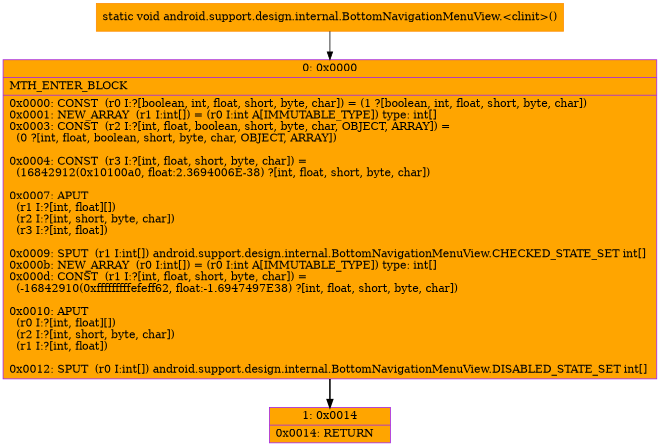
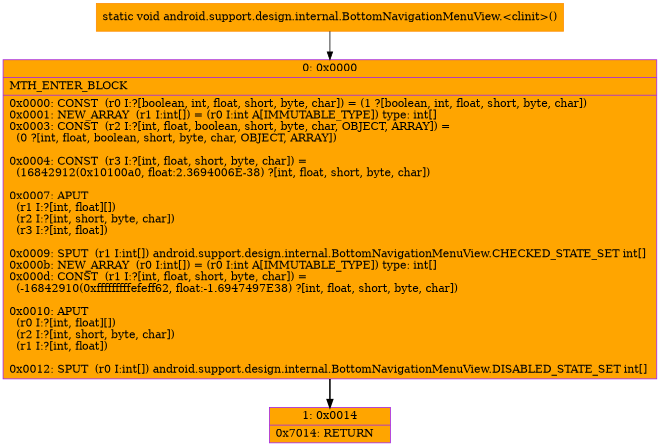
node "1: 0x0014": text "0x0014: RETURN" -> "0x7014: RETURN"
